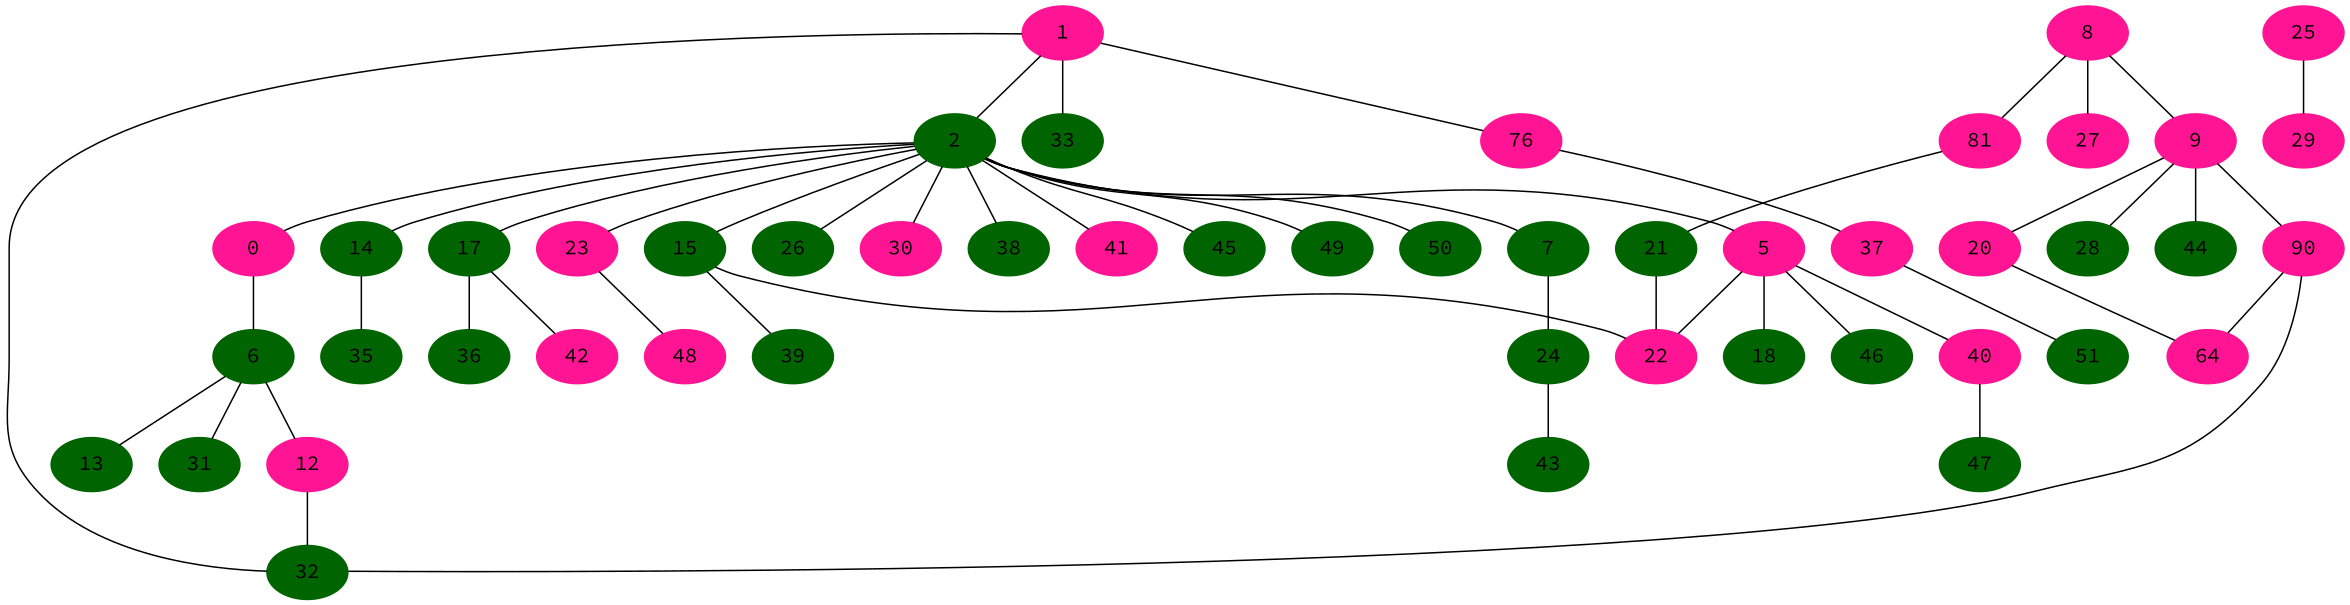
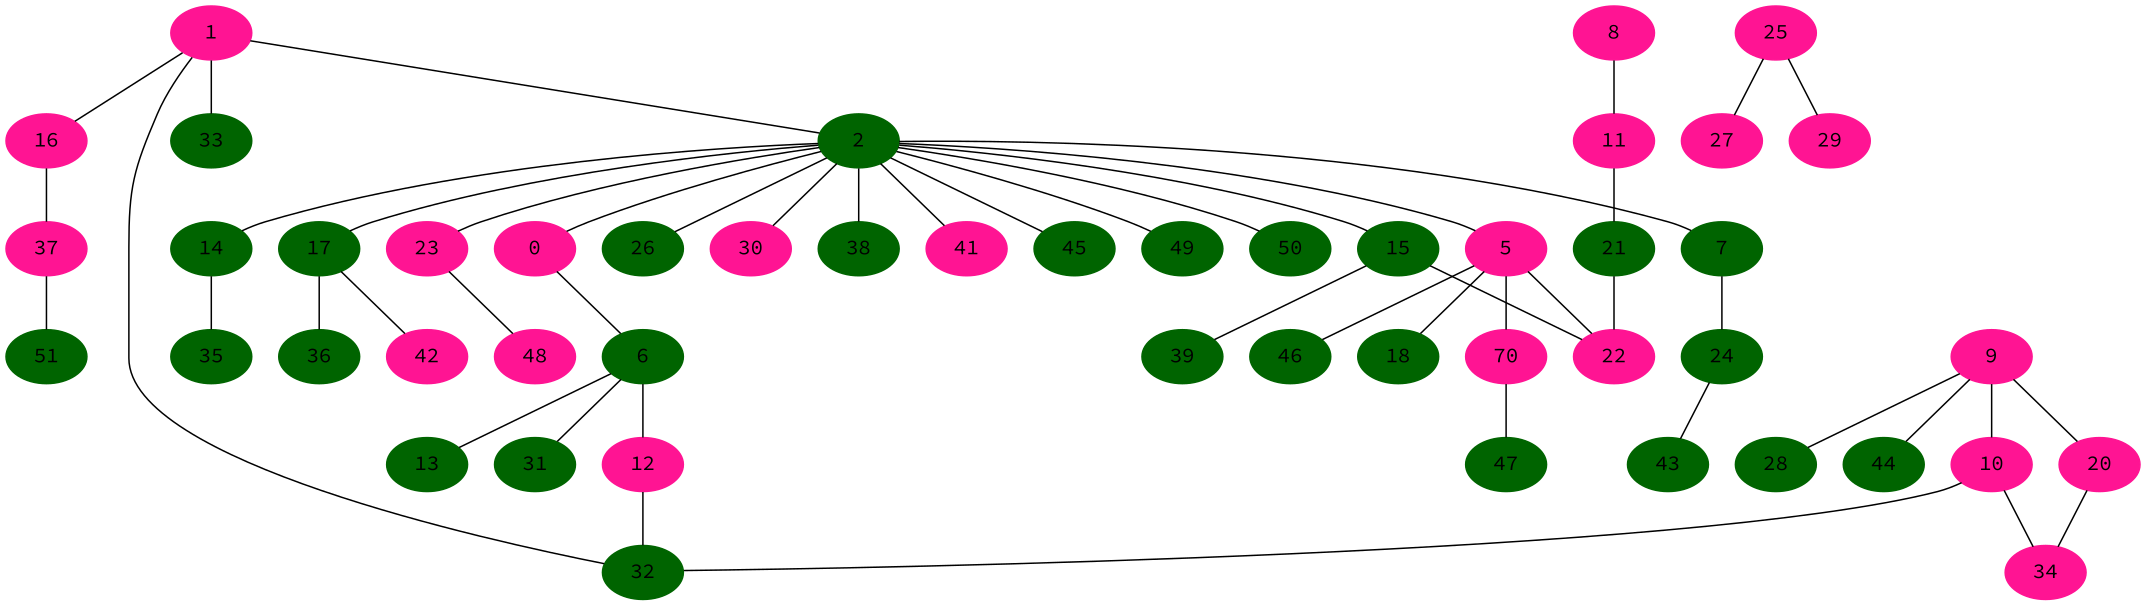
edge "8" -- "27": now "25" -- "27"
edge "8" -- "9": removed
node "76": label "76" -> "16"
node "81": label "81" -> "11"
node "90": label "90" -> "10"
node "40": label "40" -> "70"
node "64": label "64" -> "34"
